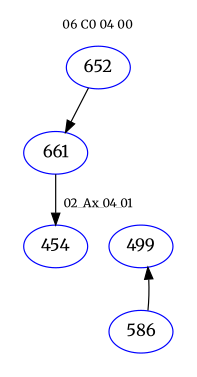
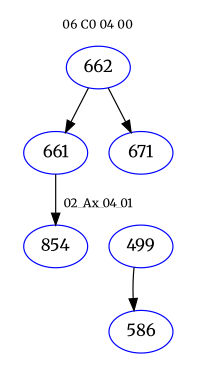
node "652": label "652" -> "662"
node "671": added
node "454": label "454" -> "854"
edge "586" -> "499": reversed
